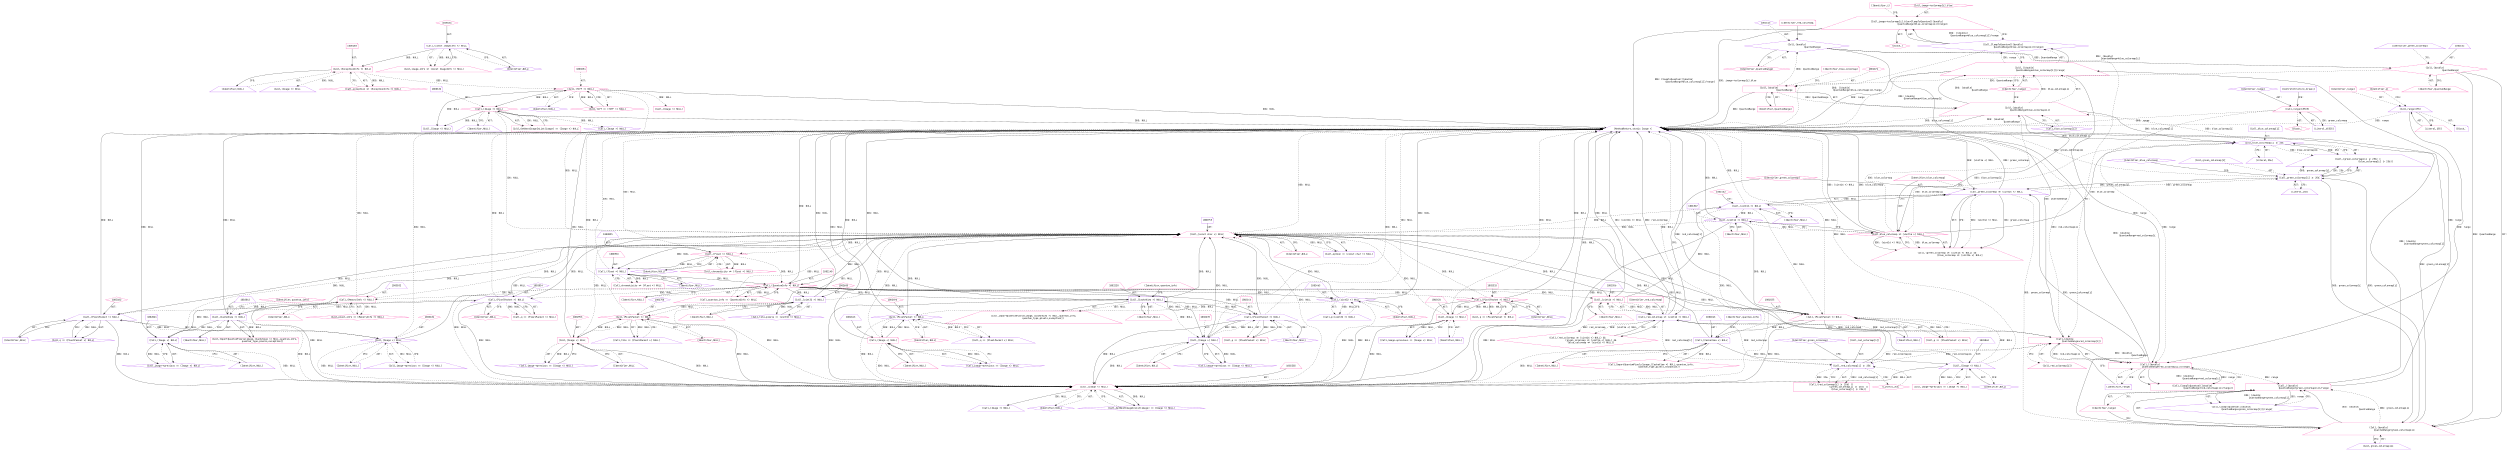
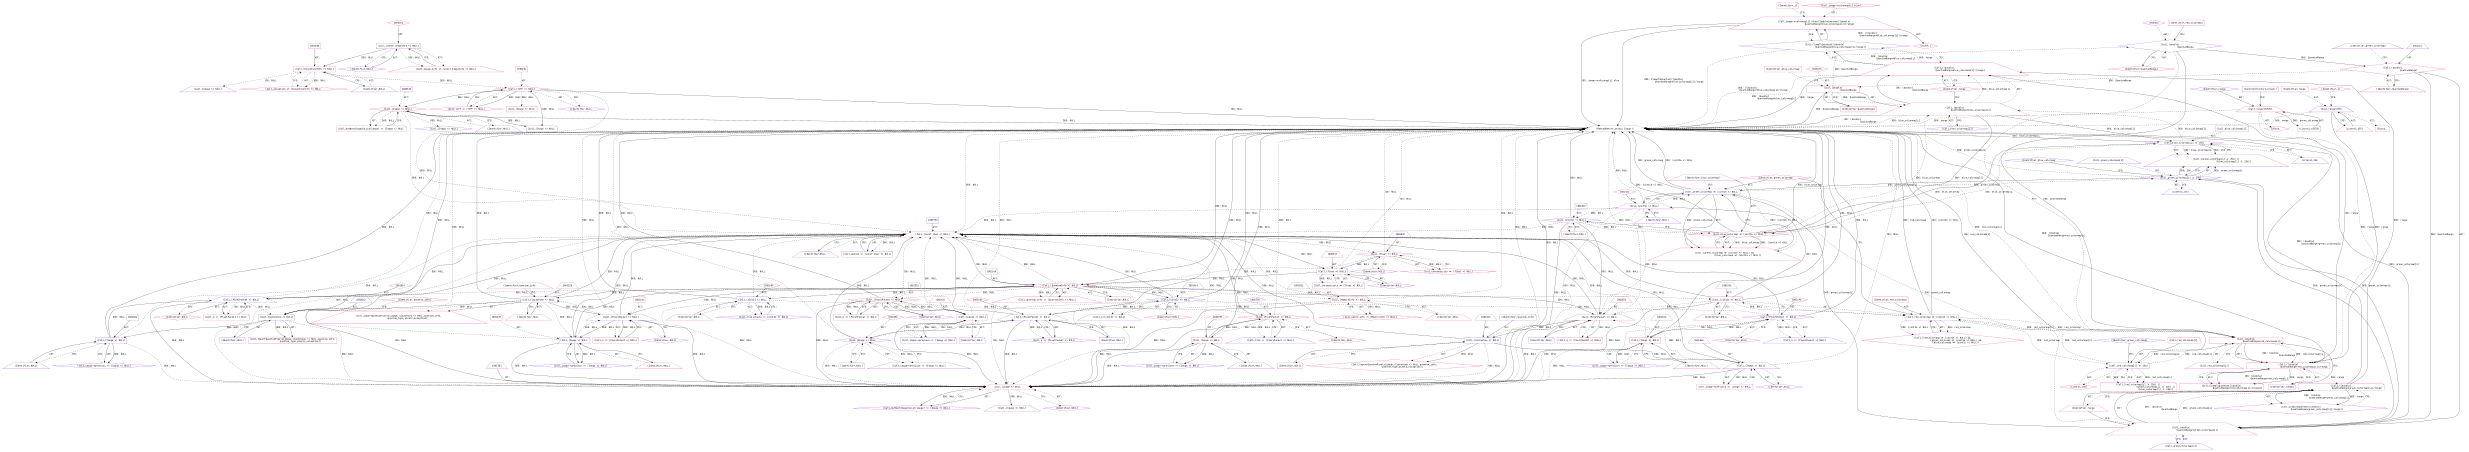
node "(Call,green_colormap[i] >= 256)": shape note -> diamond
node "(Call,green_colormap != (uint16 *) NULL)": shape trapezium -> note
edge "(Call,quantum_info == (QuantumInfo *) NULL)" -> "(Call,(const char *) NULL)": now "(Call,(QuantumInfo *) NULL)" -> "(Call,(const char *) NULL)"
edge "(Call,red_colormap != (uint16 *) NULL)" -> "(Call,(double) QuantumRange*red_colormap[i])": style solid -> dashed
